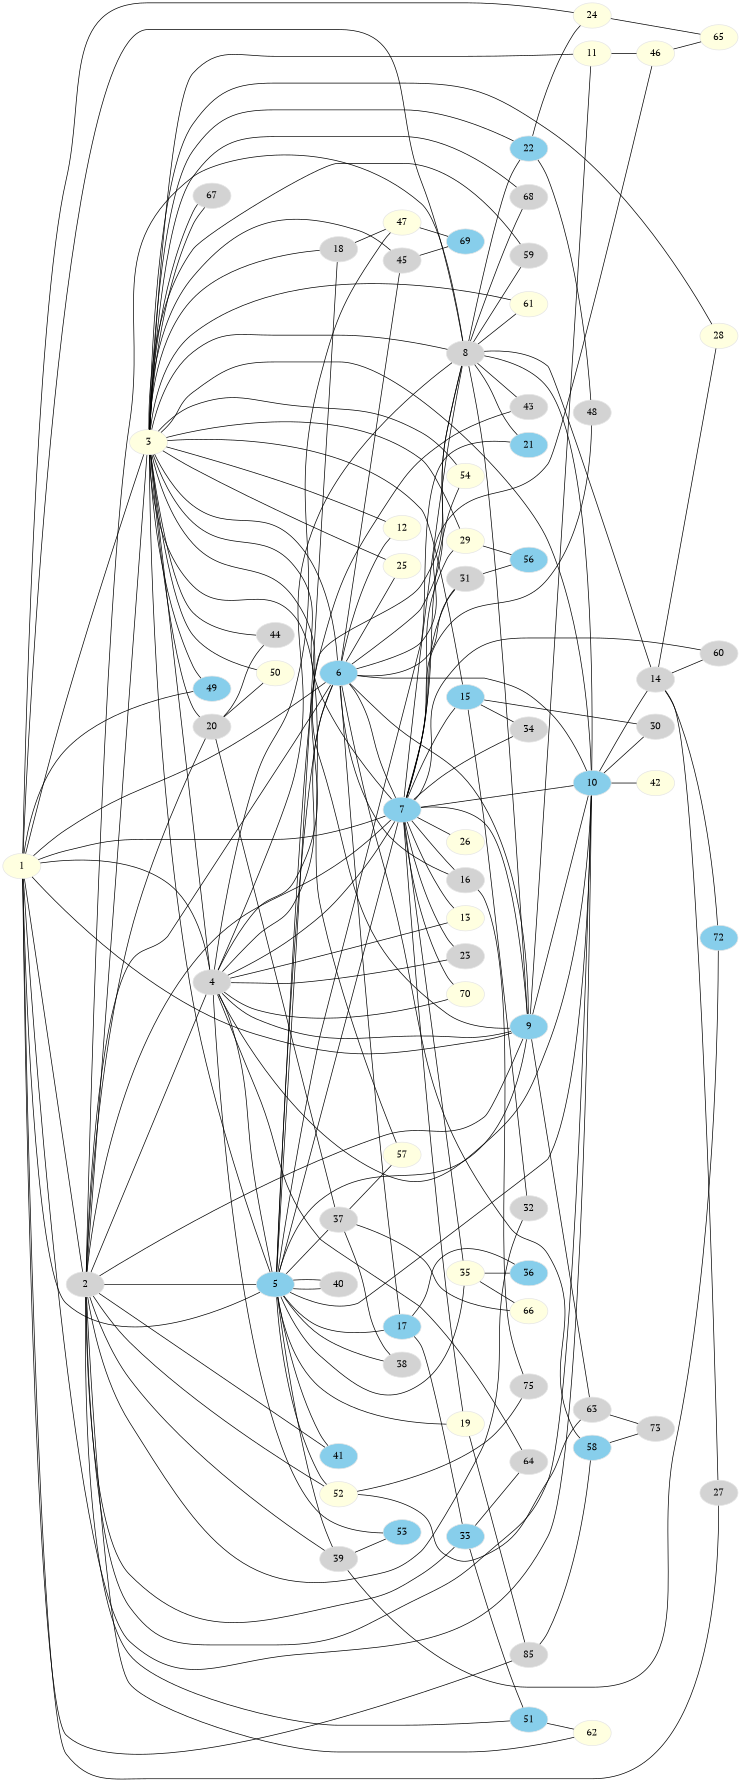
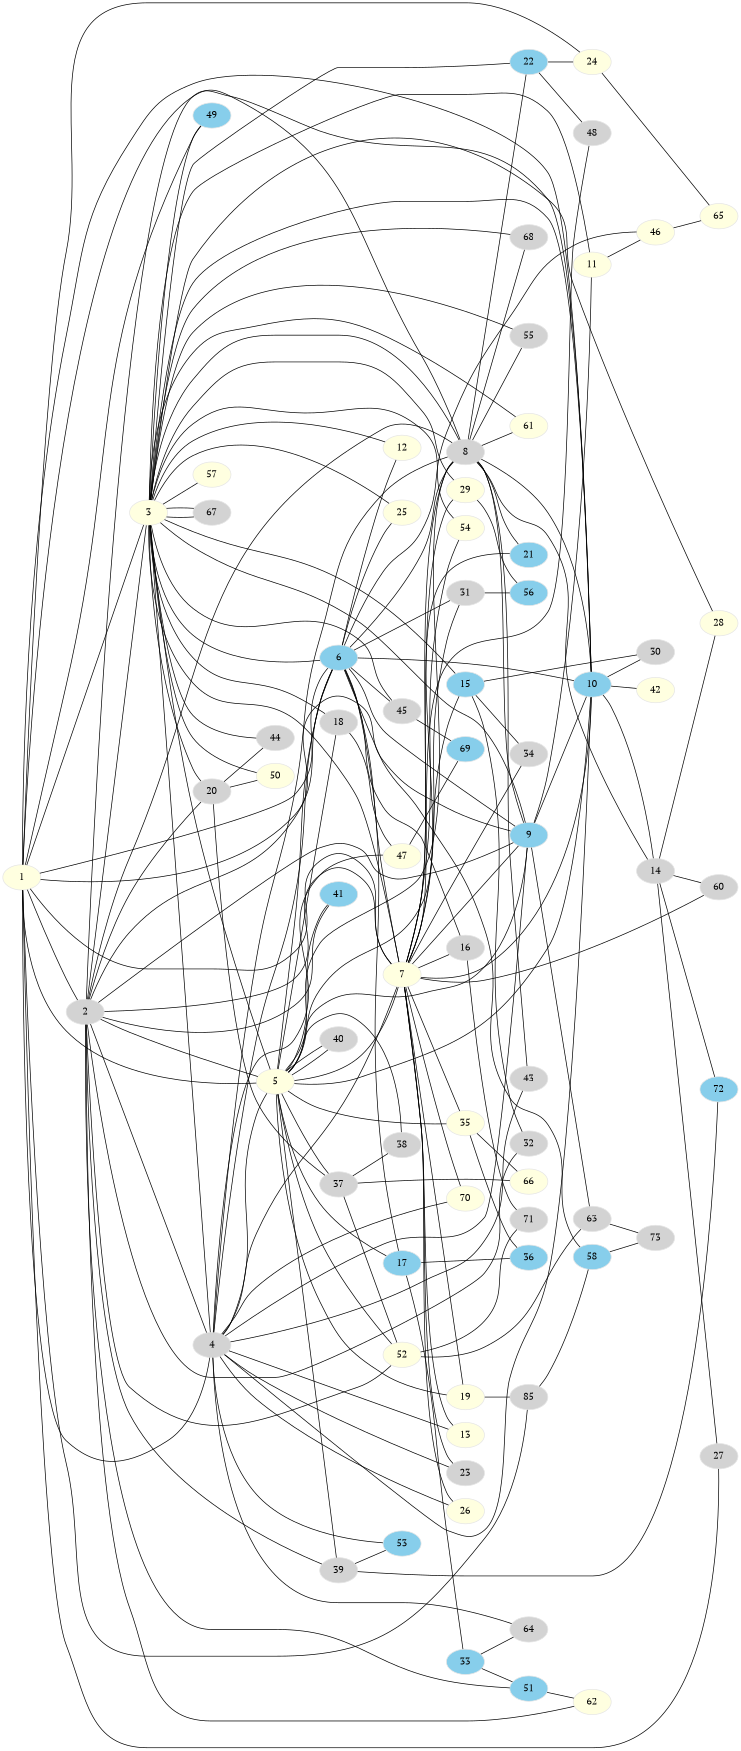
node "59": label "59" -> "55"
node "7": fillcolor skyblue -> lightyellow
edge "57" -- "37": now "52" -- "37"
node "5": fillcolor skyblue -> lightyellow
node "75": label "75" -> "71"
edge "4" -- "26": added
edge "2" -- "33": removed
